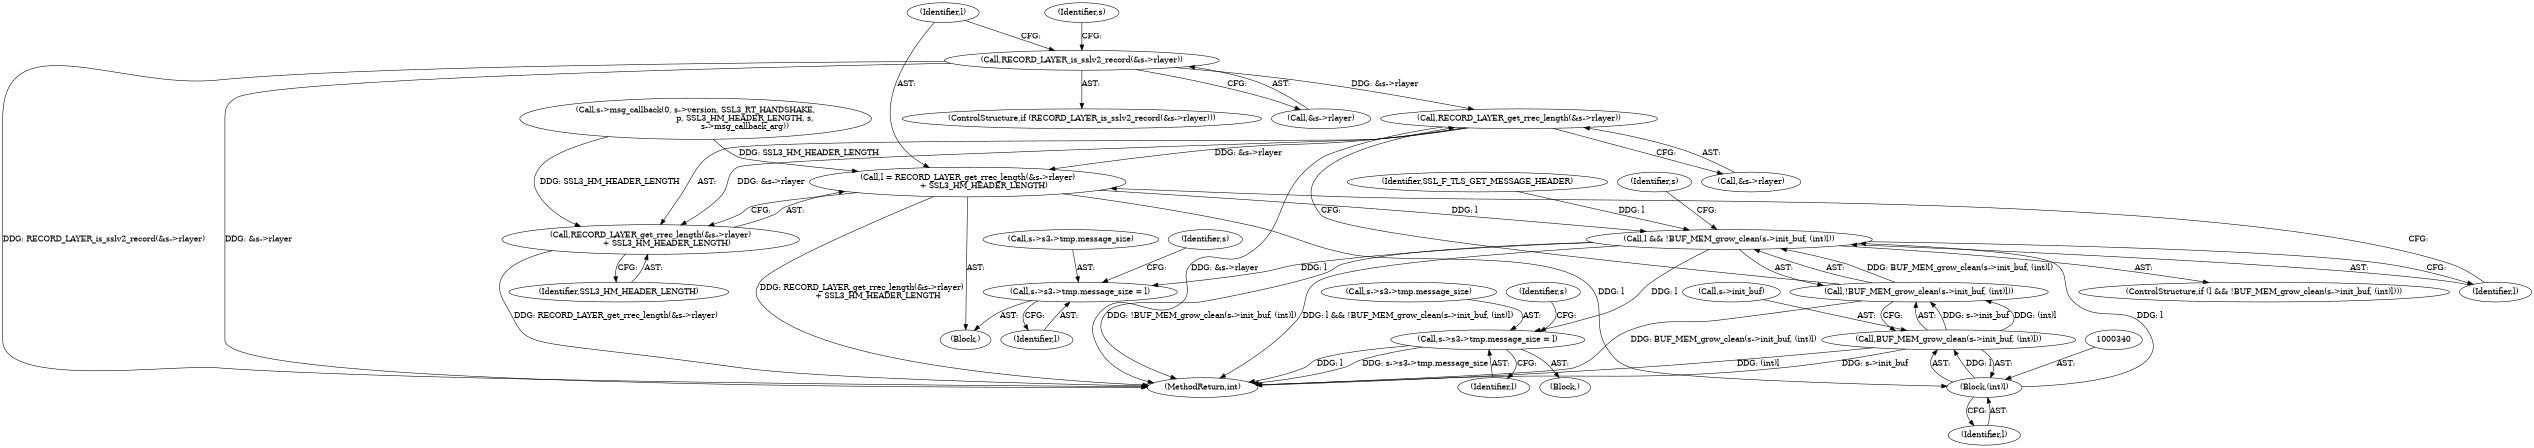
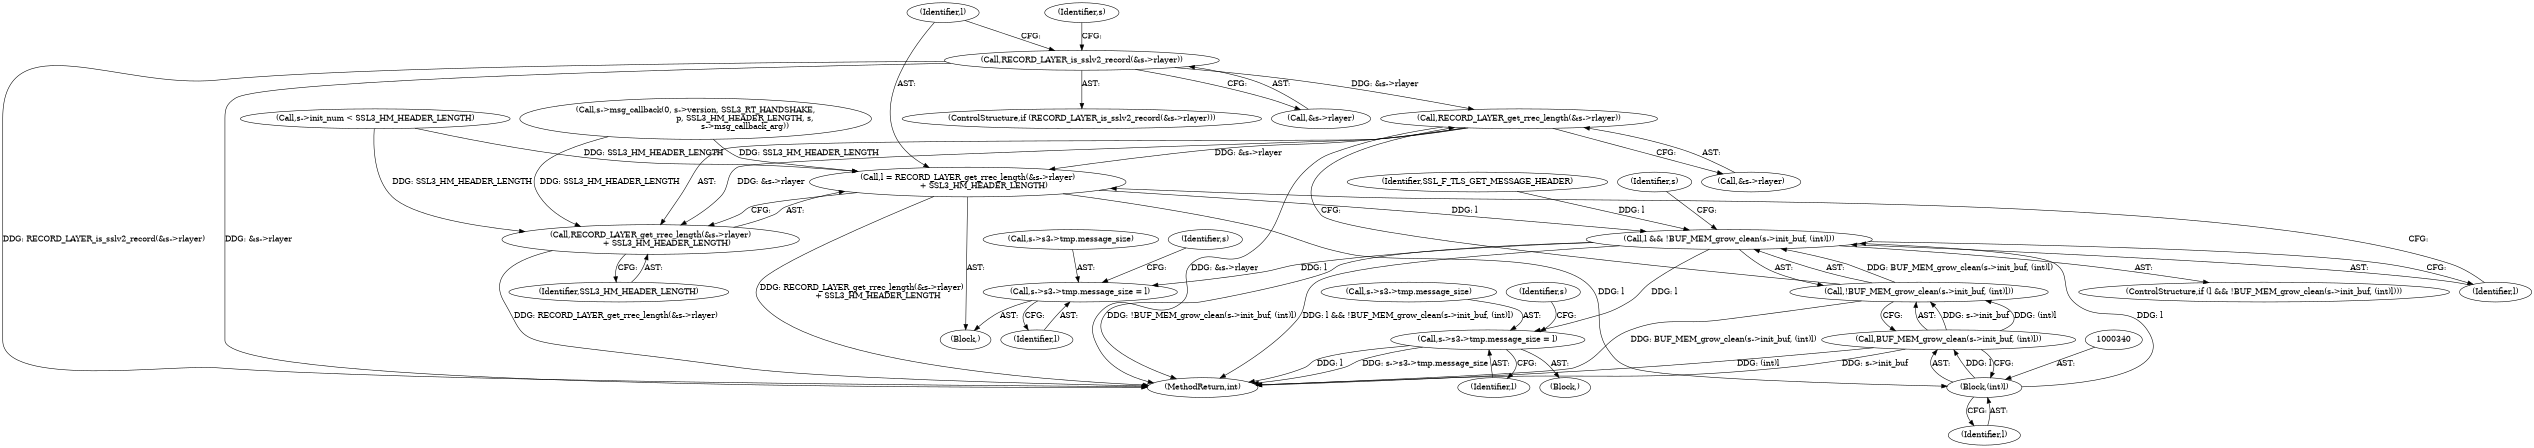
node "(Call,s->init_num < SSL3_HM_HEADER_LENGTH)": added
node "(Call,s->init_buf)": removed
edge "(Call,BUF_MEM_grow_clean(s->init_buf, (int)l))" -> "(Block,(int)l)": label "AST: " -> "CFG: "
